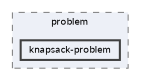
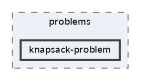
cluster "problem": label "problem" -> "problems"
